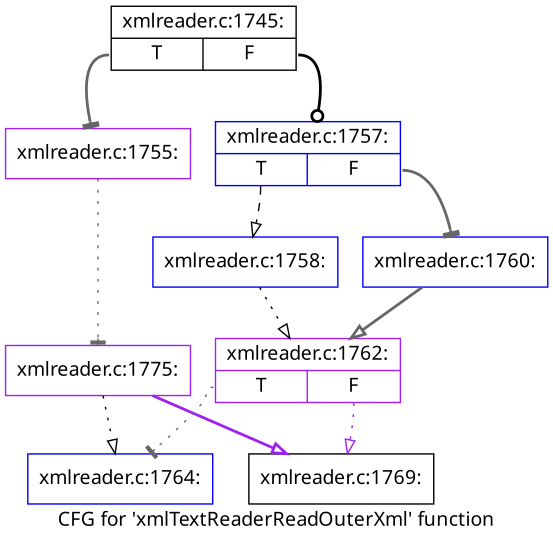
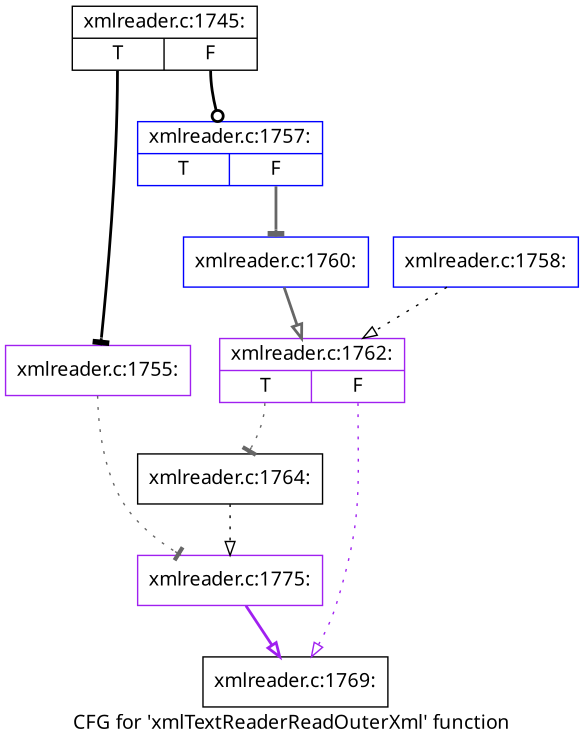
edge "xmlreader.c:1745:" -> "xmlreader.c:1755:": color gray40 -> black
edge "xmlreader.c:1757:" -> "xmlreader.c:1758:": removed
edge "xmlreader.c:1775:" -> "xmlreader.c:1764:": reversed
node "xmlreader.c:1764:": color blue -> black
